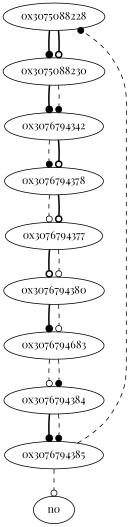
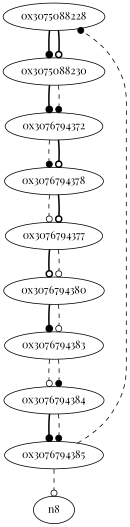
node "0x3076794342": label "0x3076794342" -> "0x3076794372"
node "0x3076794683": label "0x3076794683" -> "0x3076794383"
node "n0": label "n0" -> "n8"
